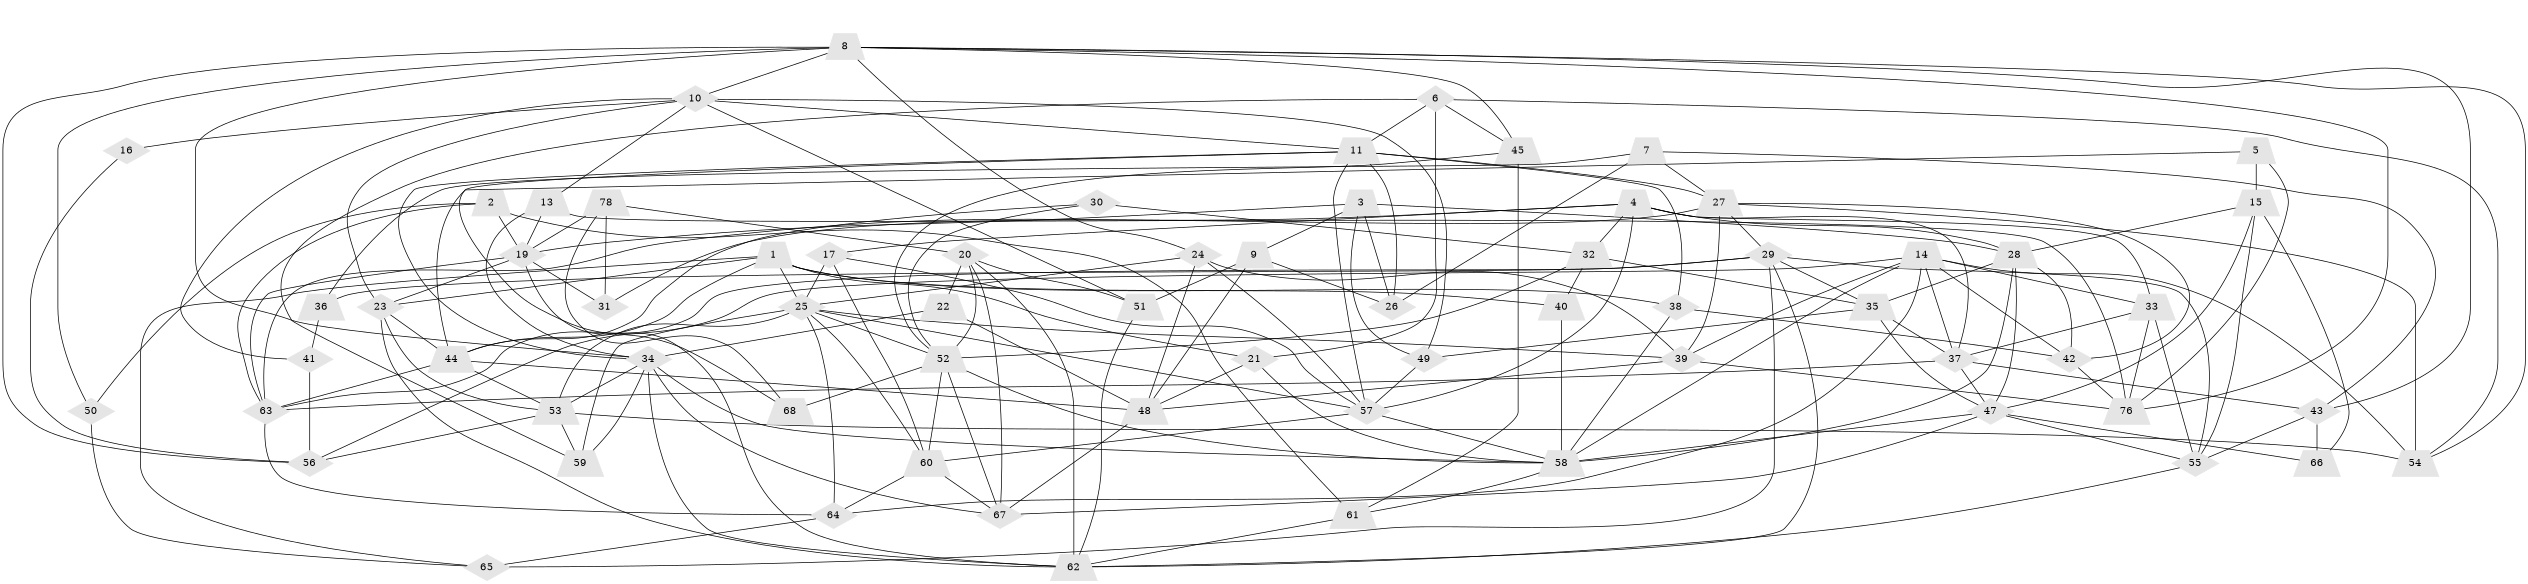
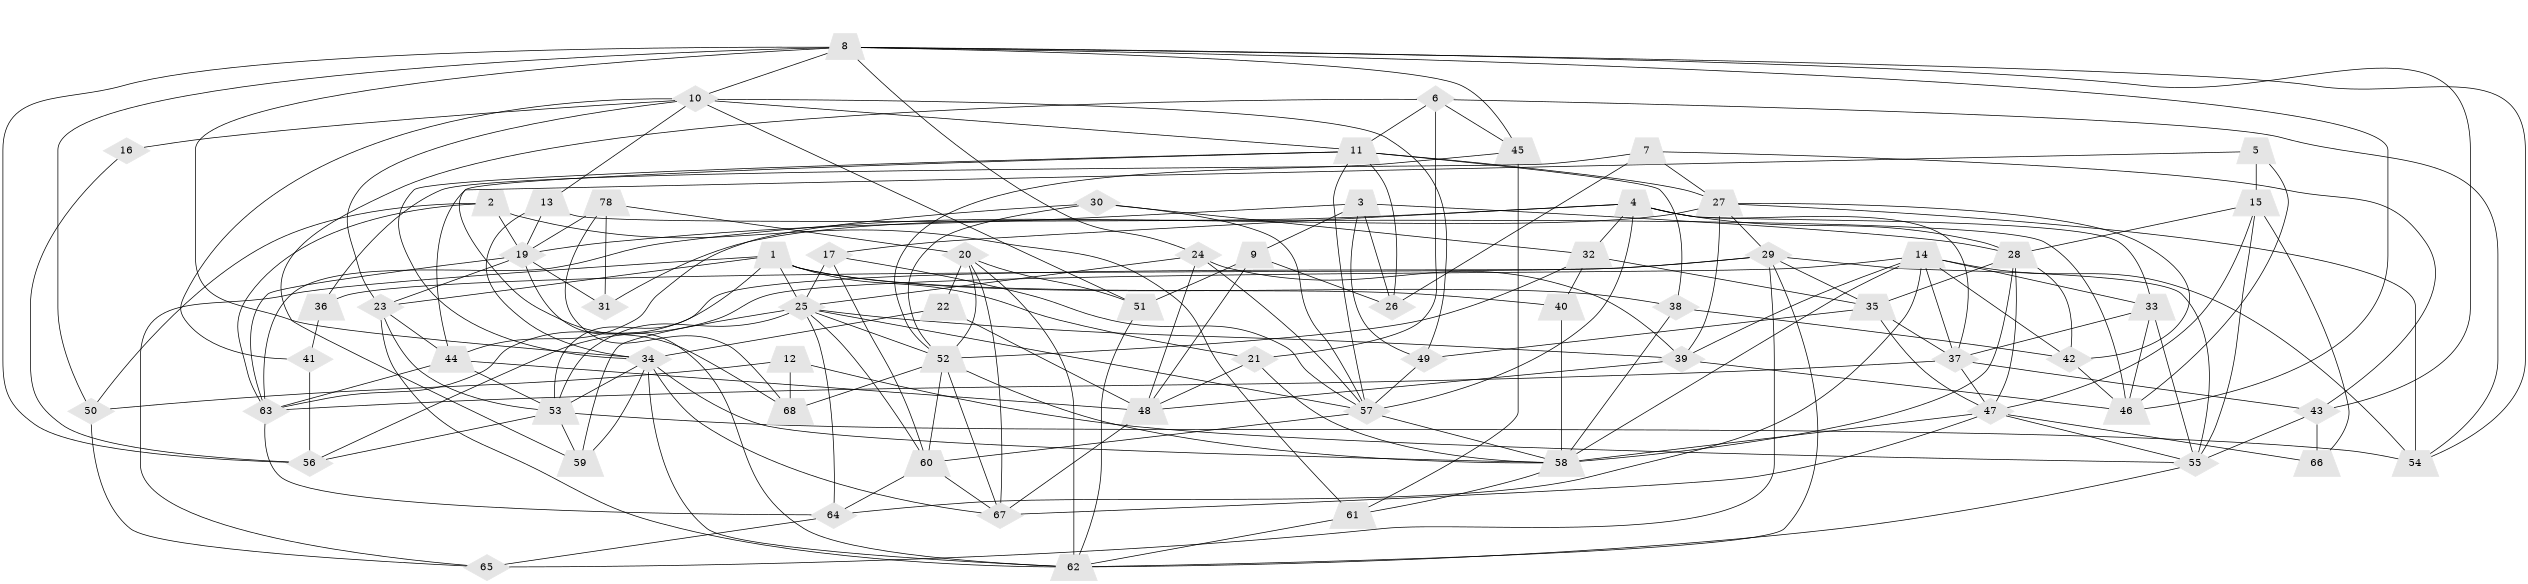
edge "30" -- "57": added
edge "1" -- "44": now "1" -- "53"
node "12": added
node "76": label "76" -> "46"
